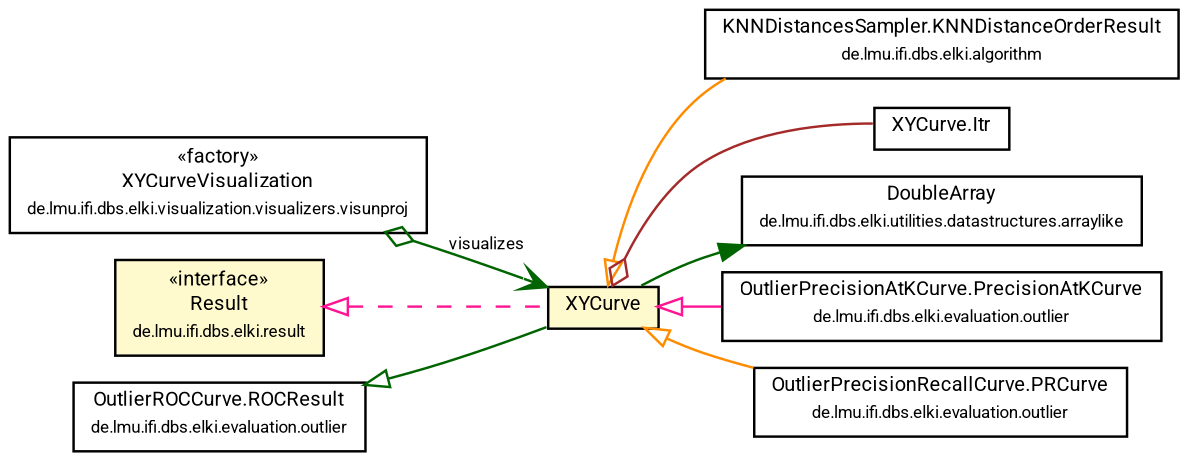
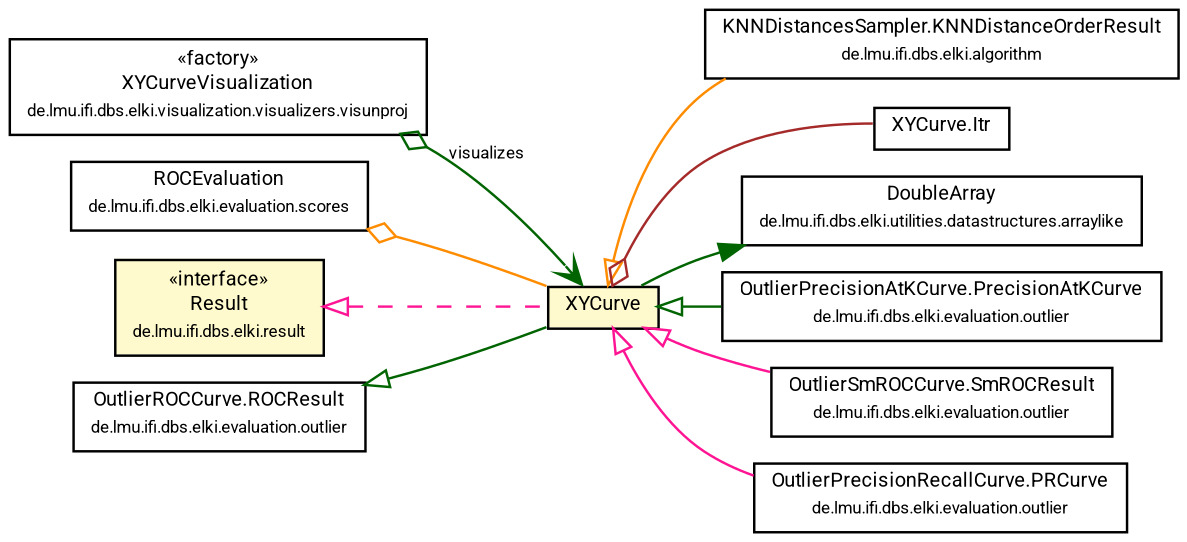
node "ROCEvaluation": added
edge "OutlierPrecisionAtKCurve.PrecisionAtKCurve" -> "XYCurve": color deeppink -> darkgreen
edge "OutlierPrecisionRecallCurve.PRCurve" -> "XYCurve": color darkorange -> deeppink
node "OutlierSmROCCurve.SmROCResult": added
